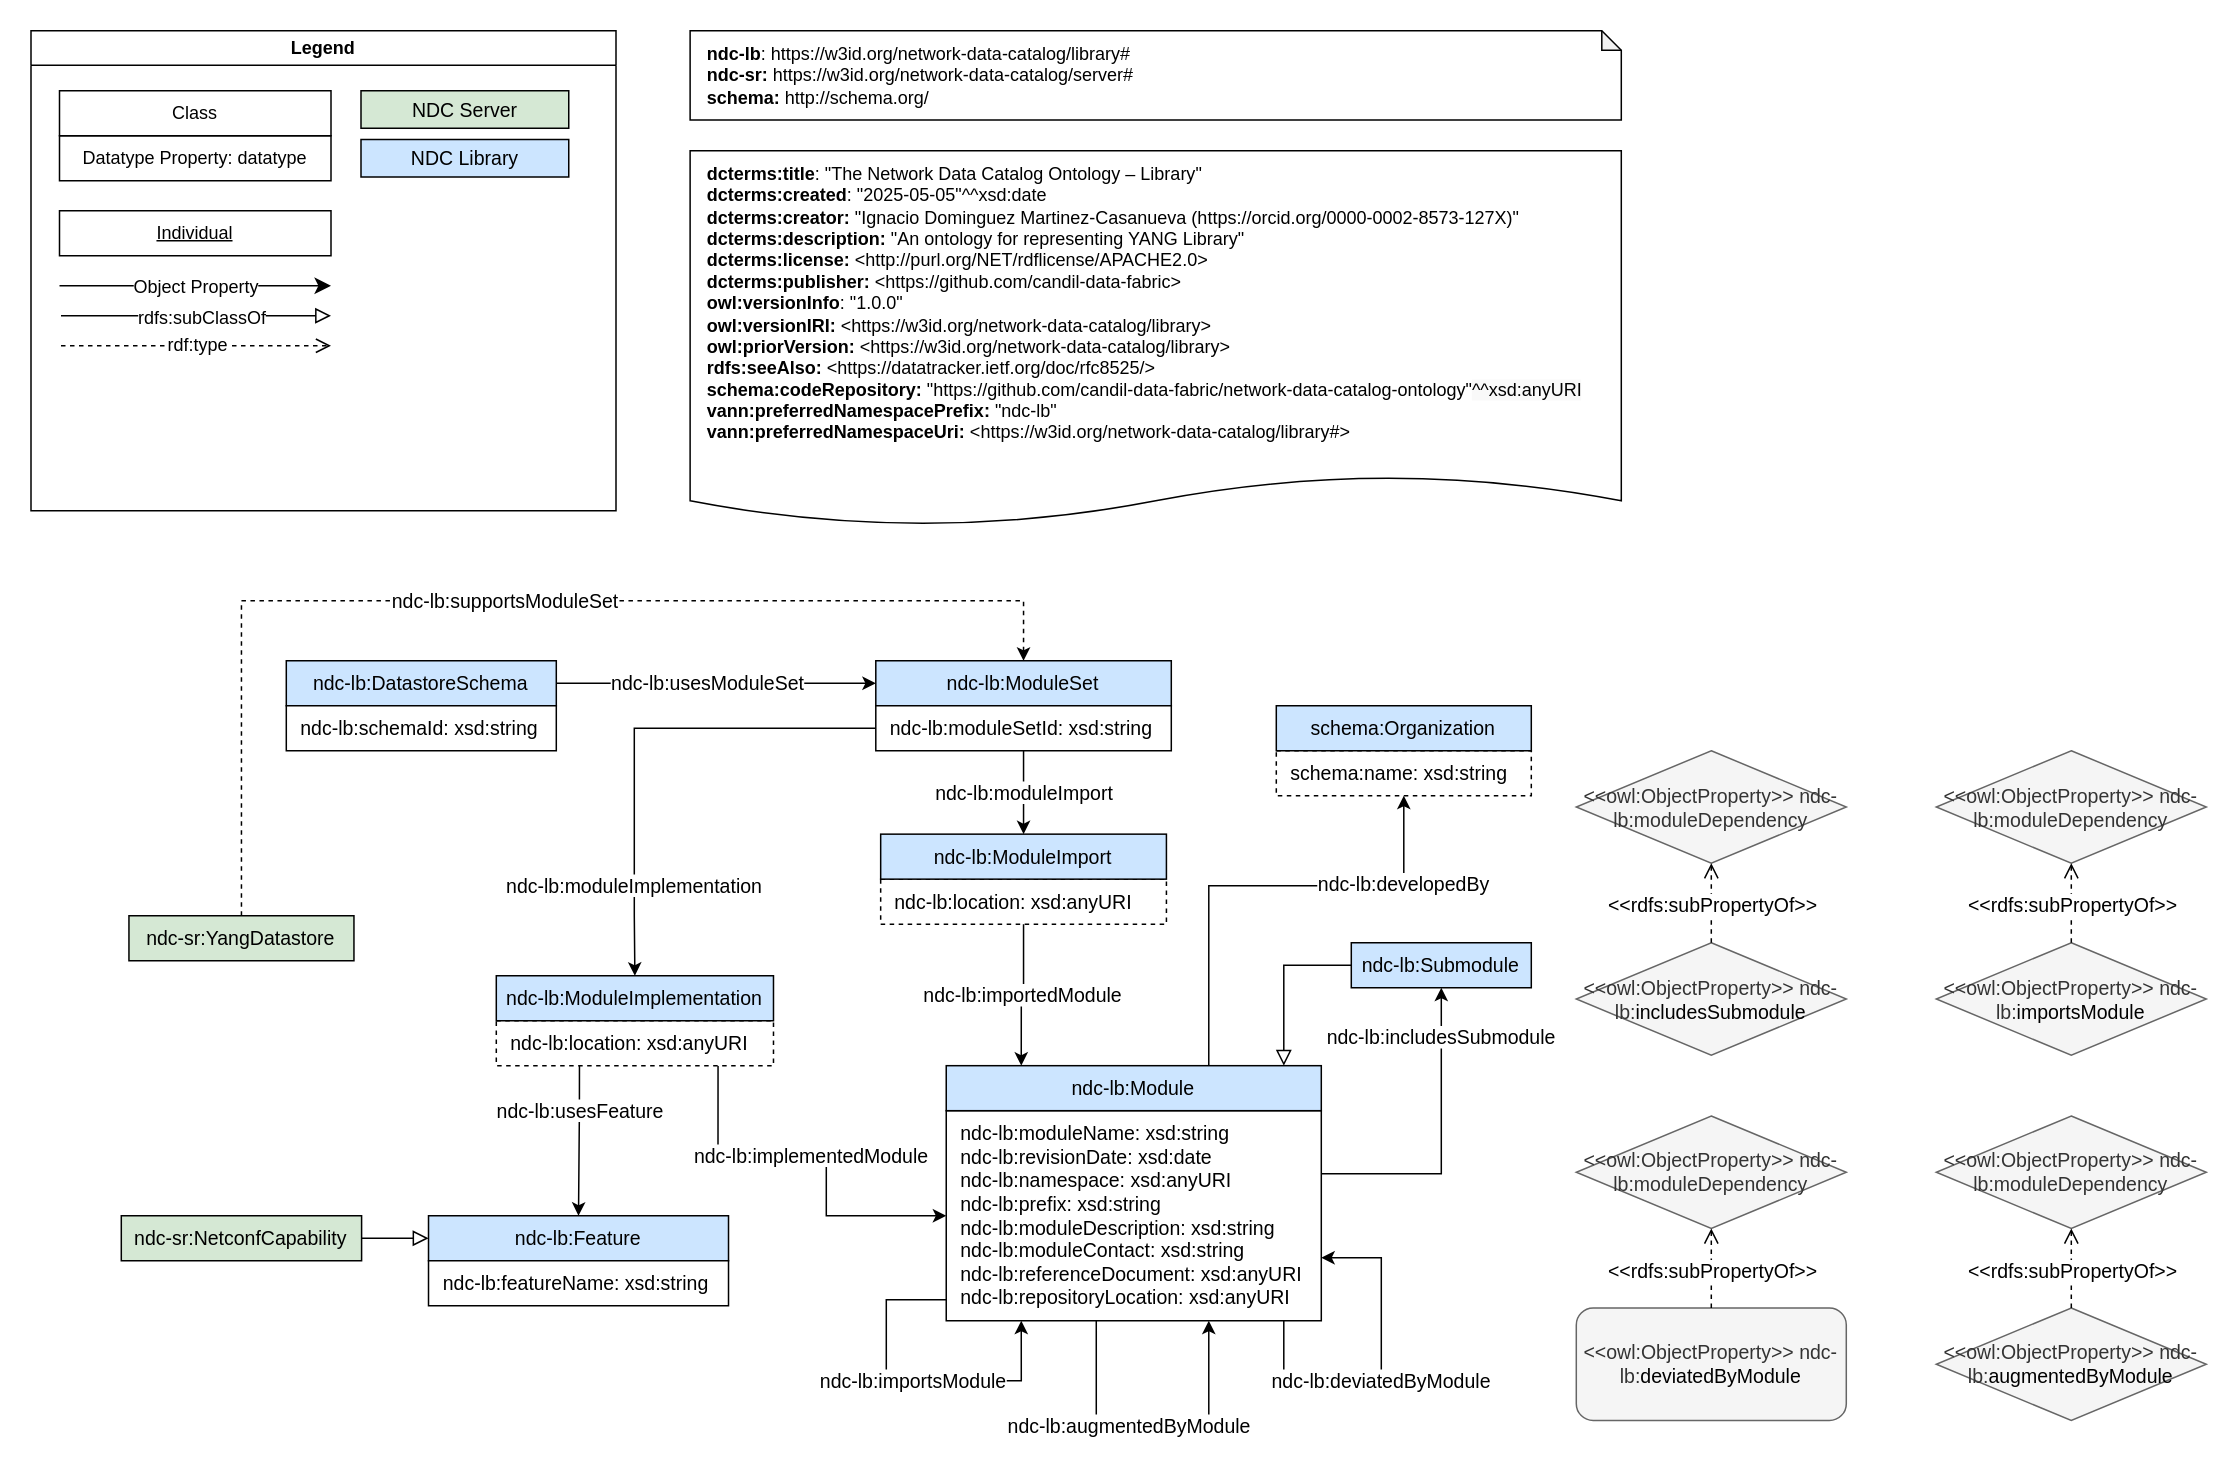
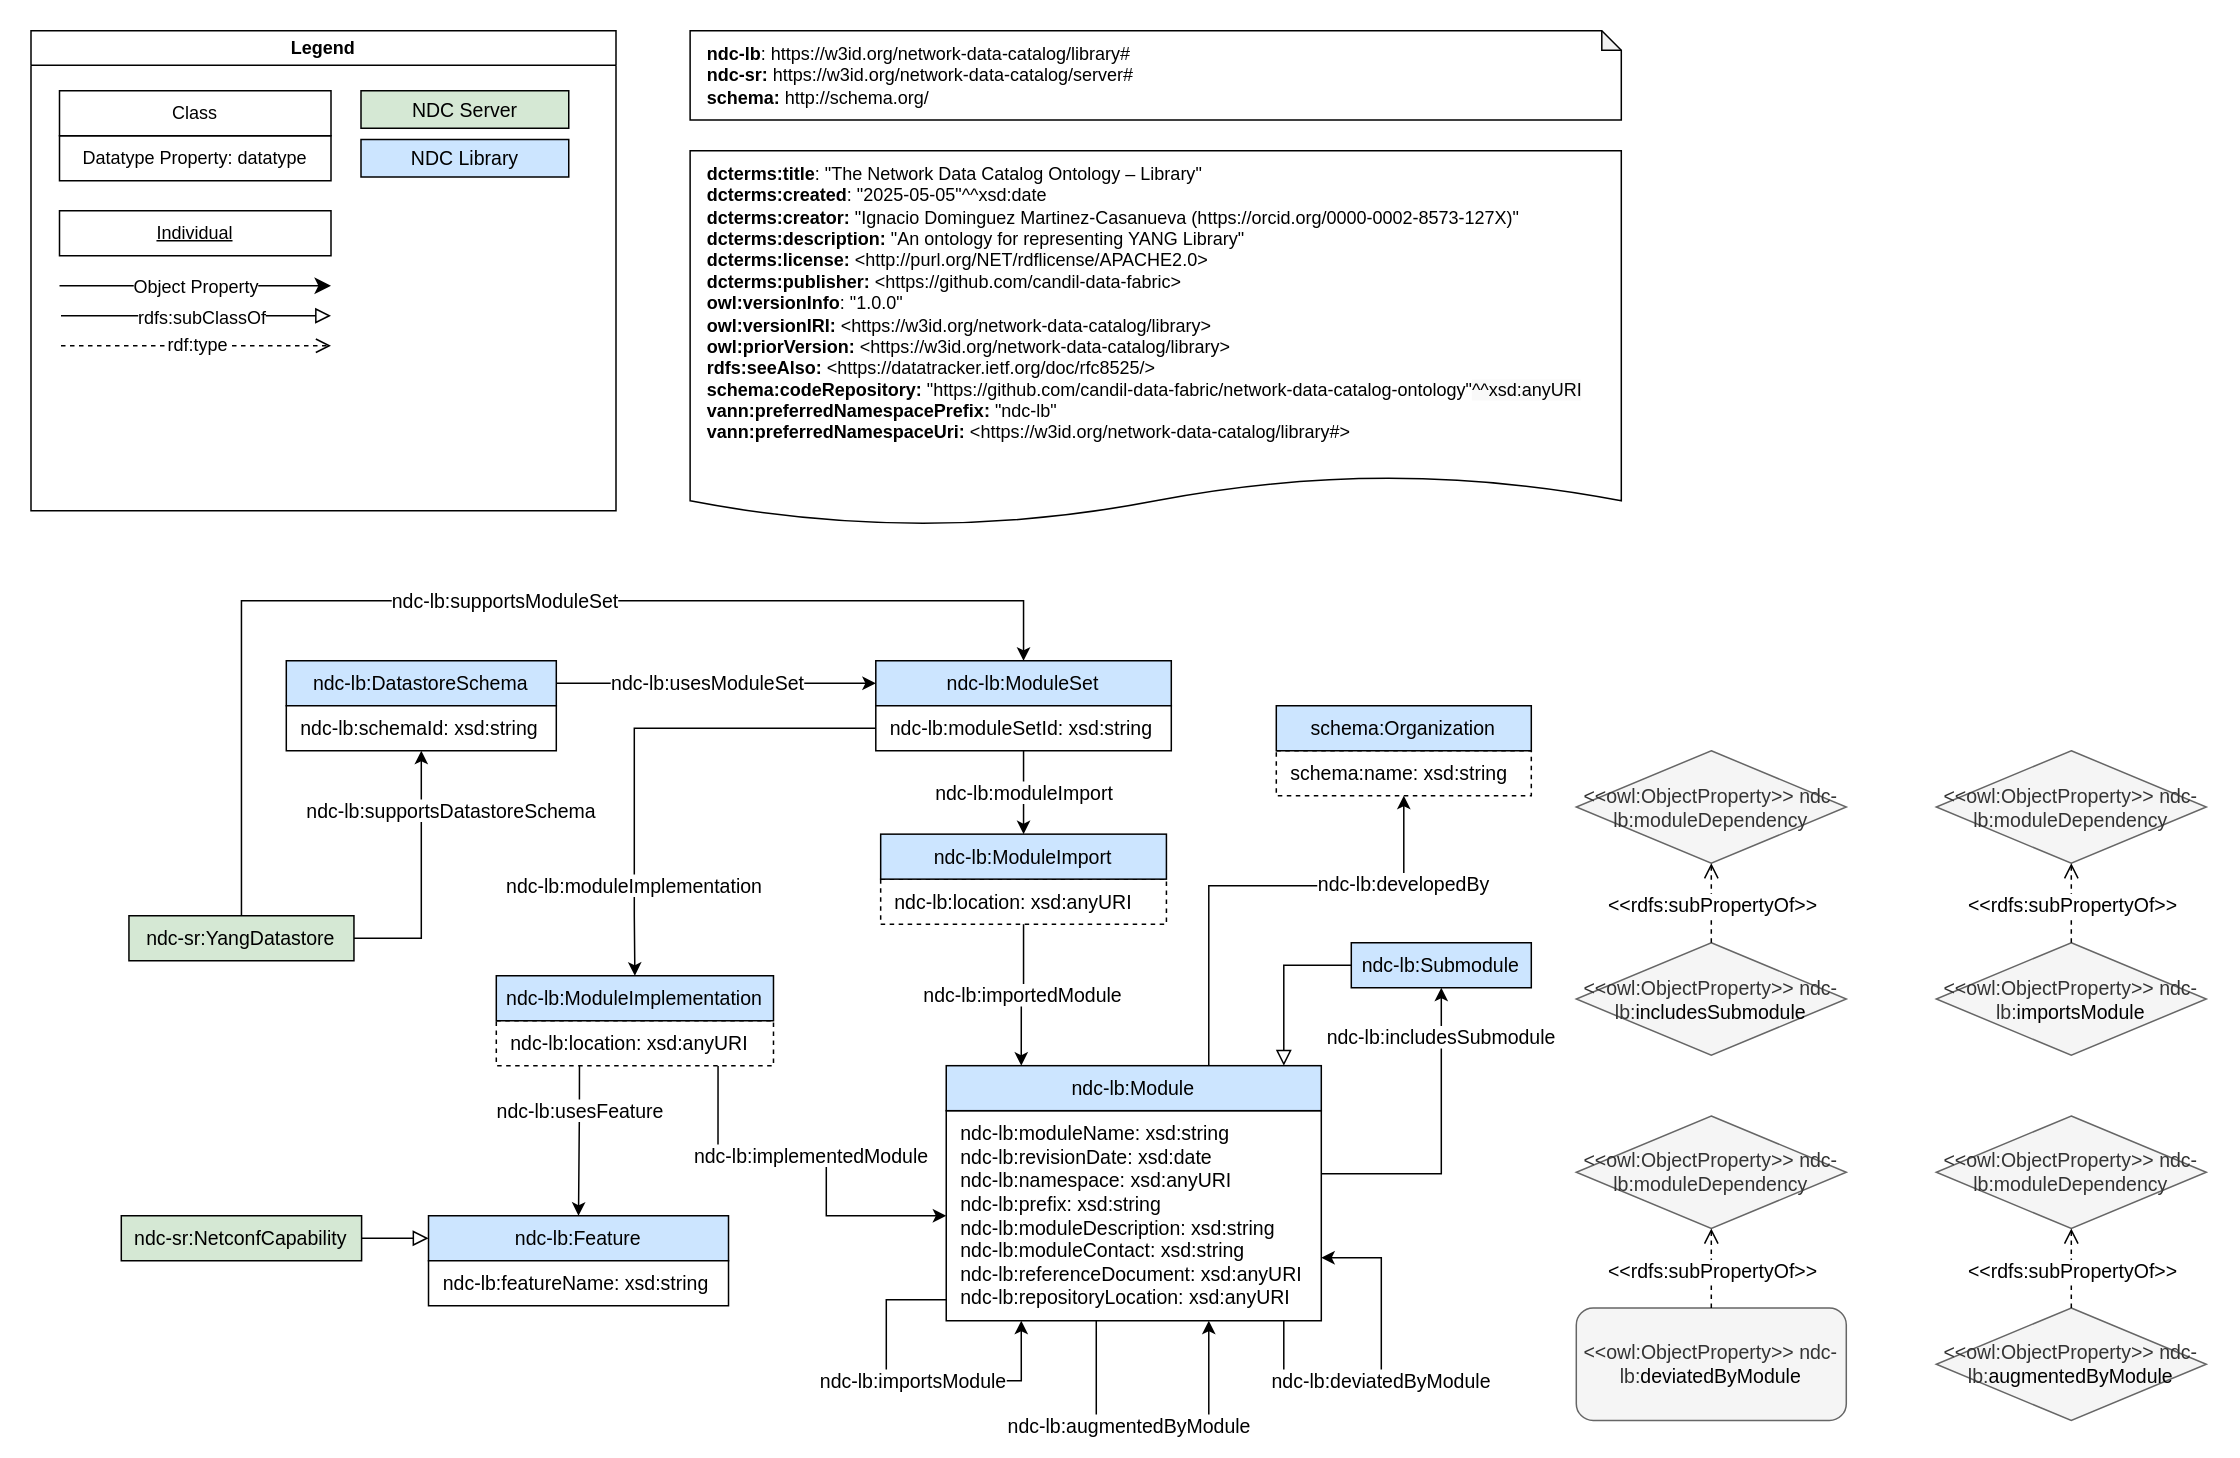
edge "ndc-sr:YangDatastore" -> "ndc-lb:ModuleSet": style dashed -> solid
edge "ndc-sr:YangDatastore" -> "ndc-lb:schemaId: xsd:string": added, label "ndc-lb:supportsDatastoreSchema"
